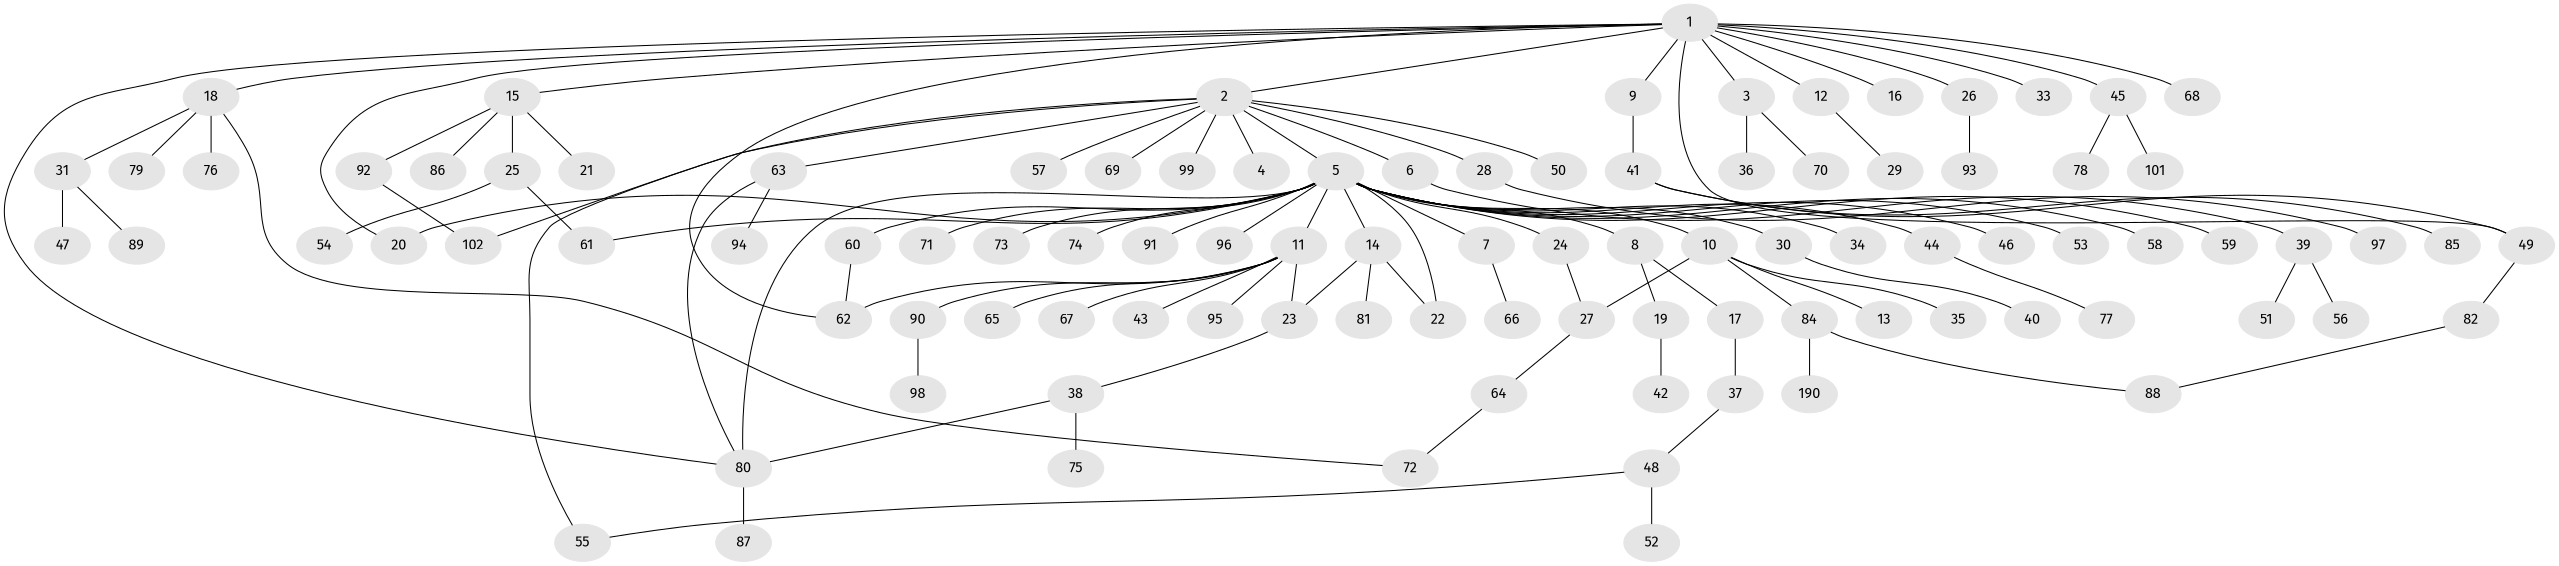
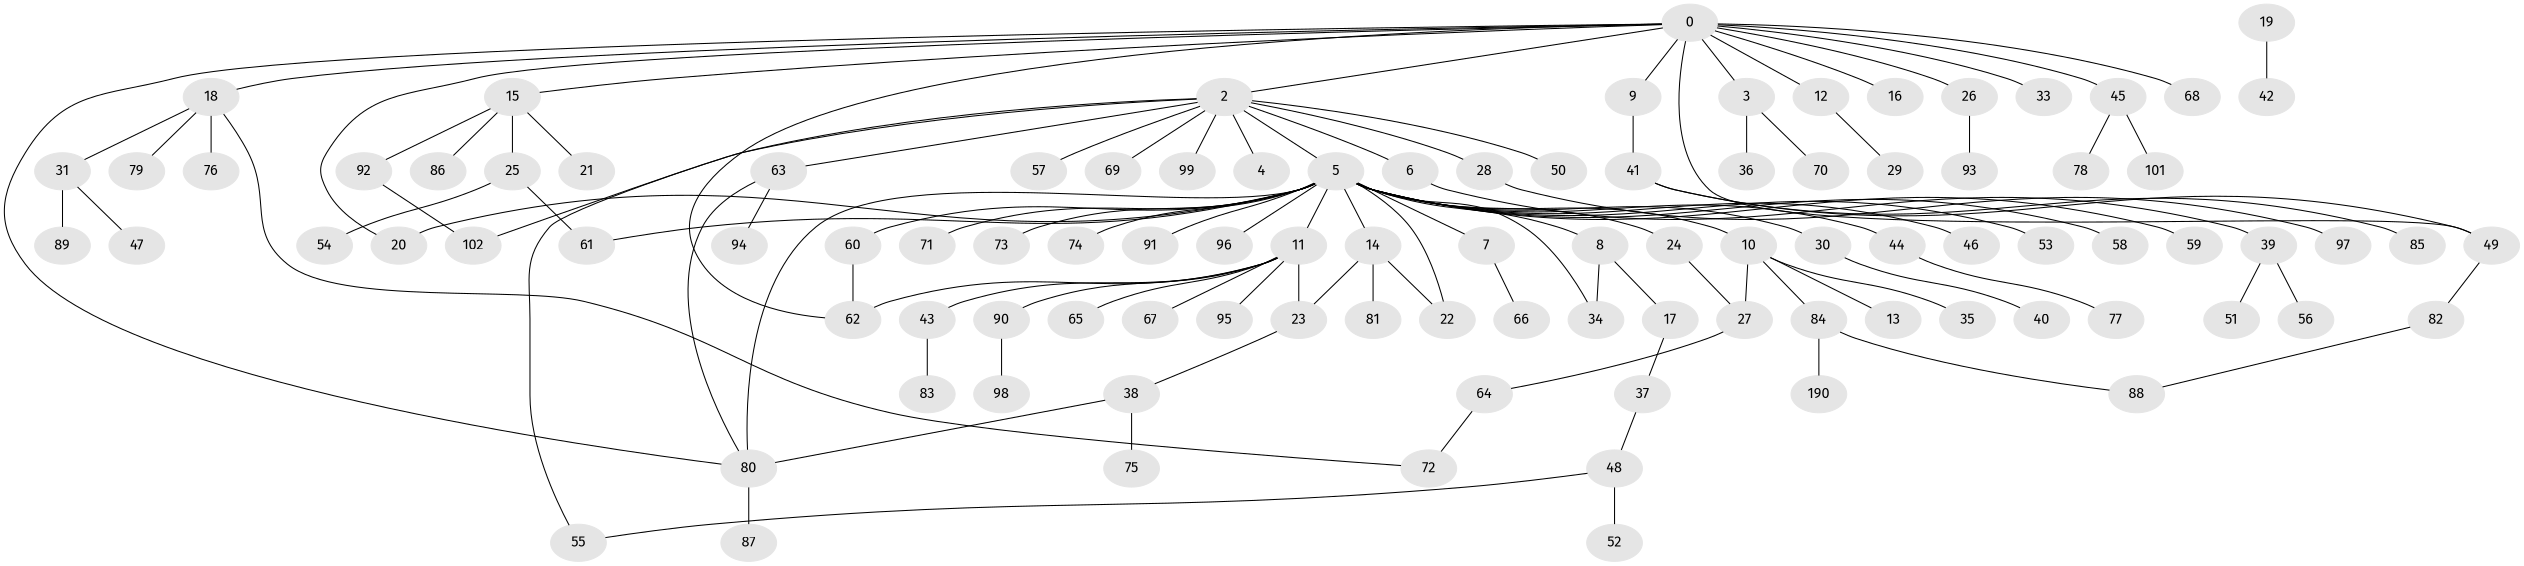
node "1": label "1" -> "0"
edge "8" -- "19": now "8" -- "34"
node "83": added
